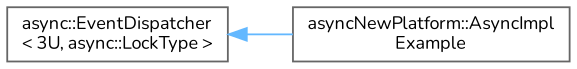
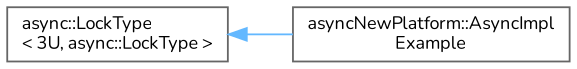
node "async::EventDispatcher < 3U, async::LockType >": label "async::EventDispatcher < 3U, async::LockType >" -> "async::LockType < 3U, async::LockType >"
